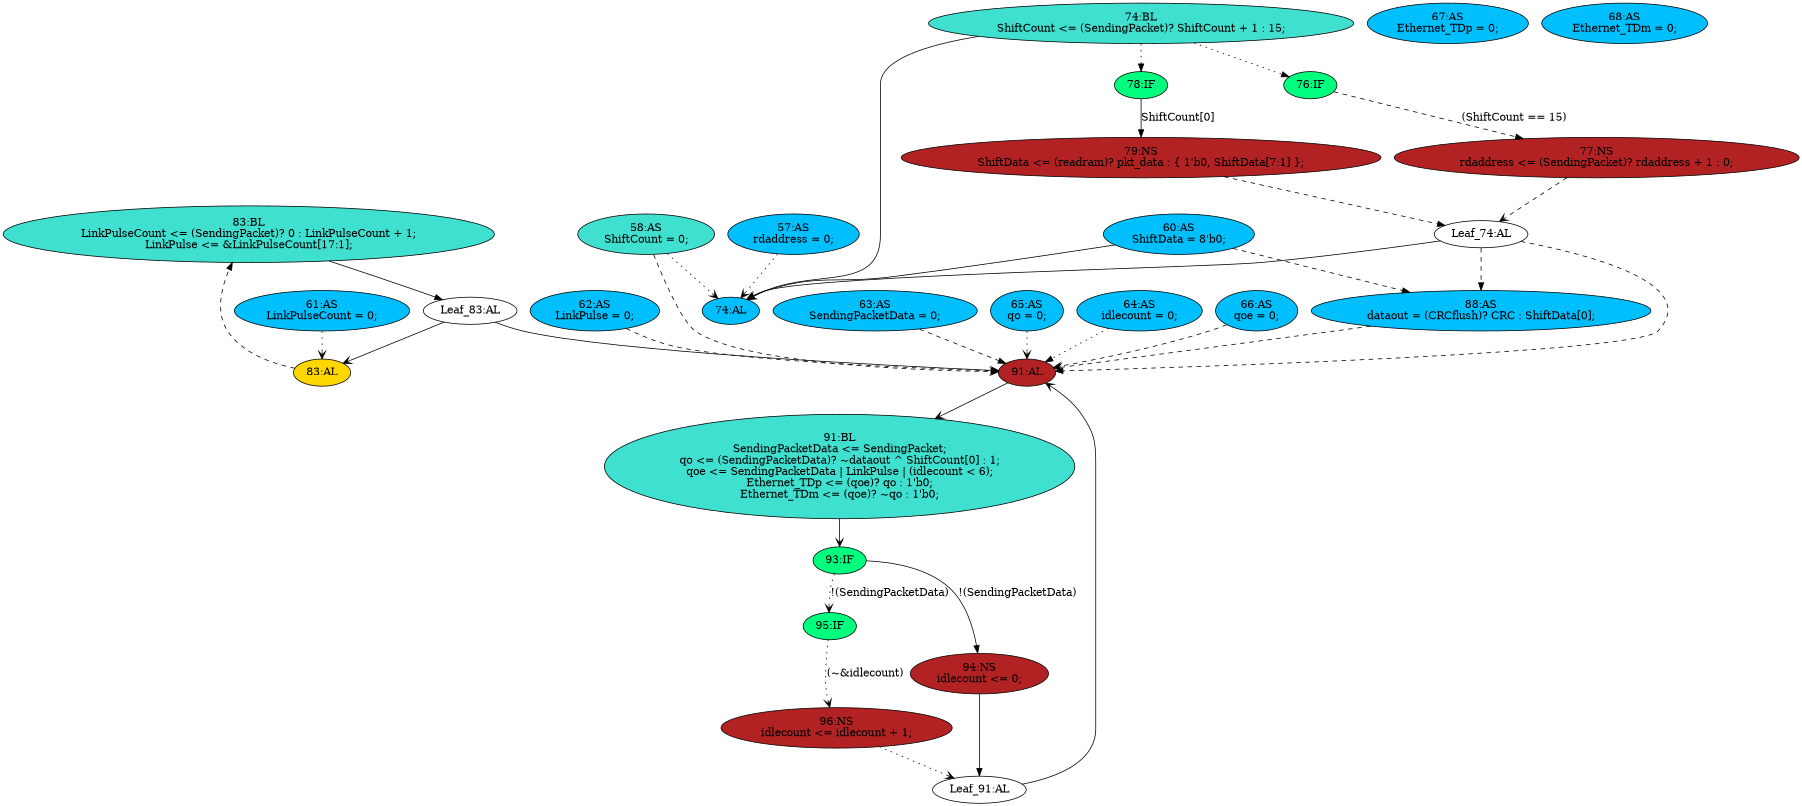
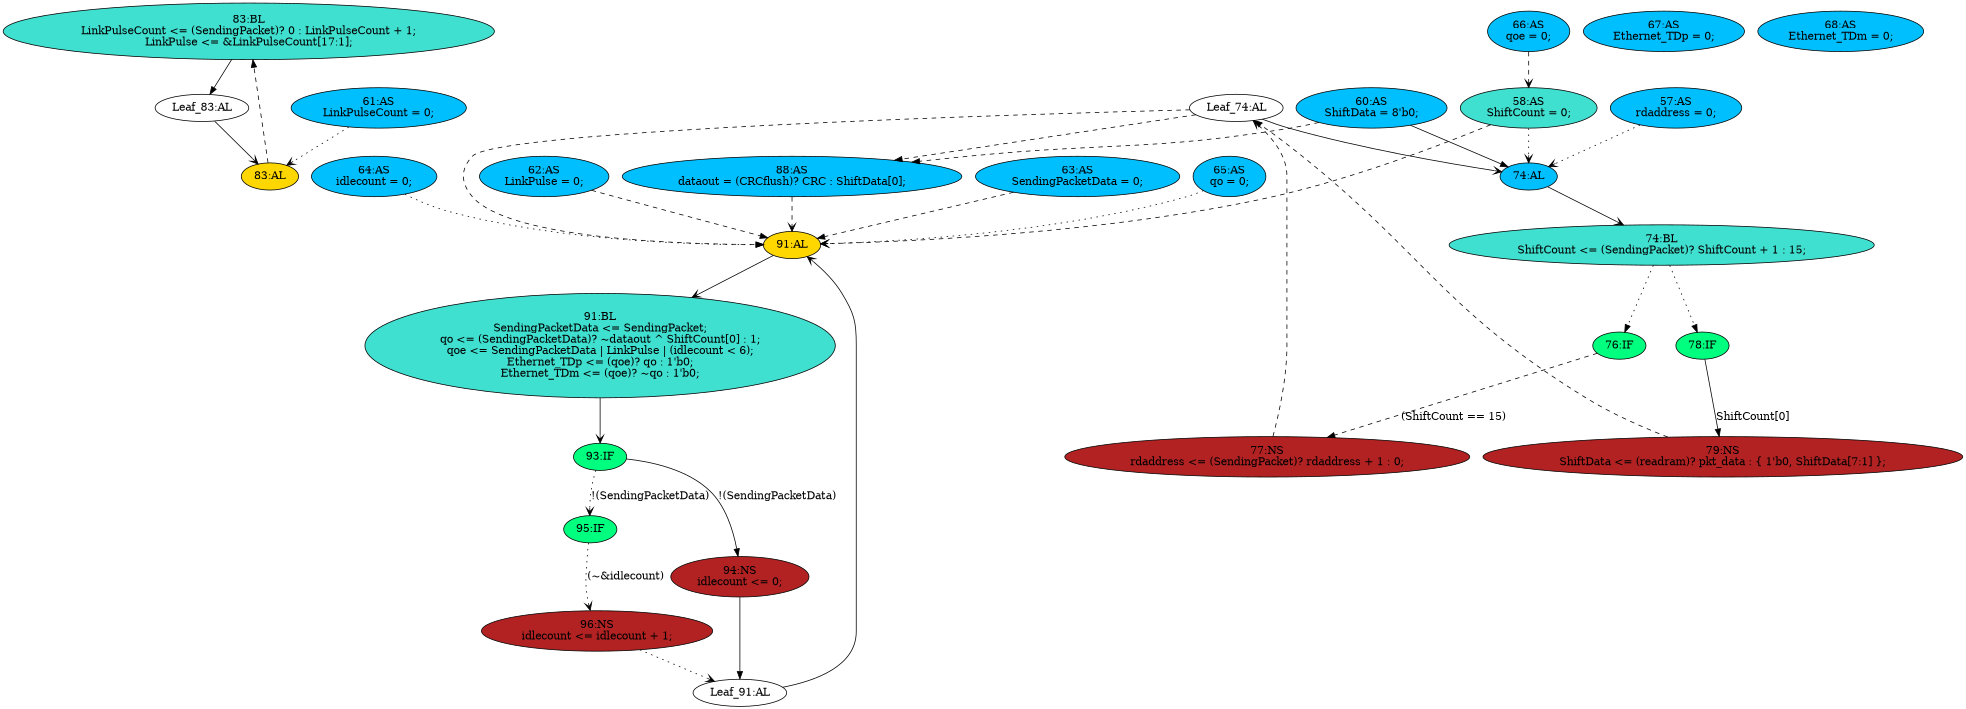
edge "74:BL ShiftCount <= (SendingPacket)? ShiftCount + 1 : 15;" -> "74:AL": reversed
edge "66:AS qoe = 0;" -> "91:AL": now "66:AS qoe = 0;" -> "58:AS ShiftCount = 0;"
edge "Leaf_83:AL" -> "91:AL": removed
node "91:AL": fillcolor firebrick -> gold
